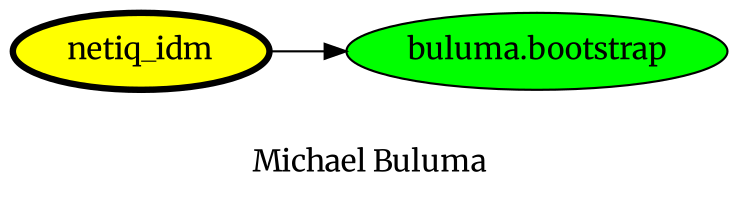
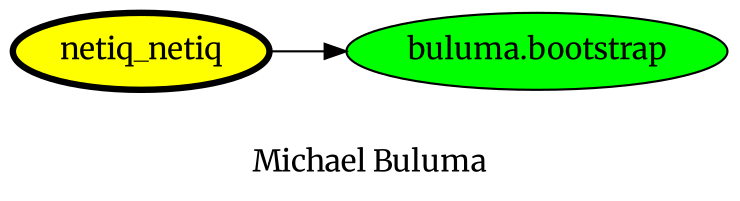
node "netiq_idm": label "netiq_idm" -> "netiq_netiq"
